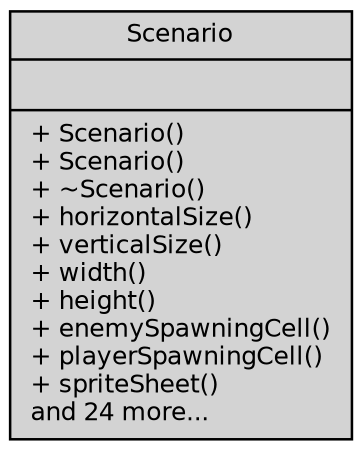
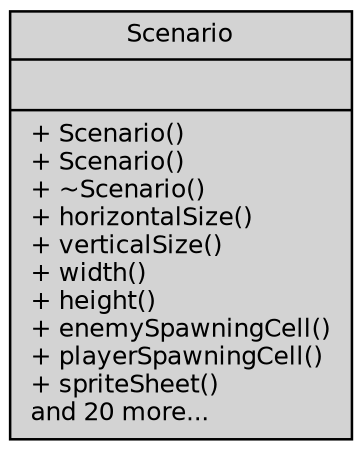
node "Scenario": text "and 24 more..." -> "and 20 more..."
